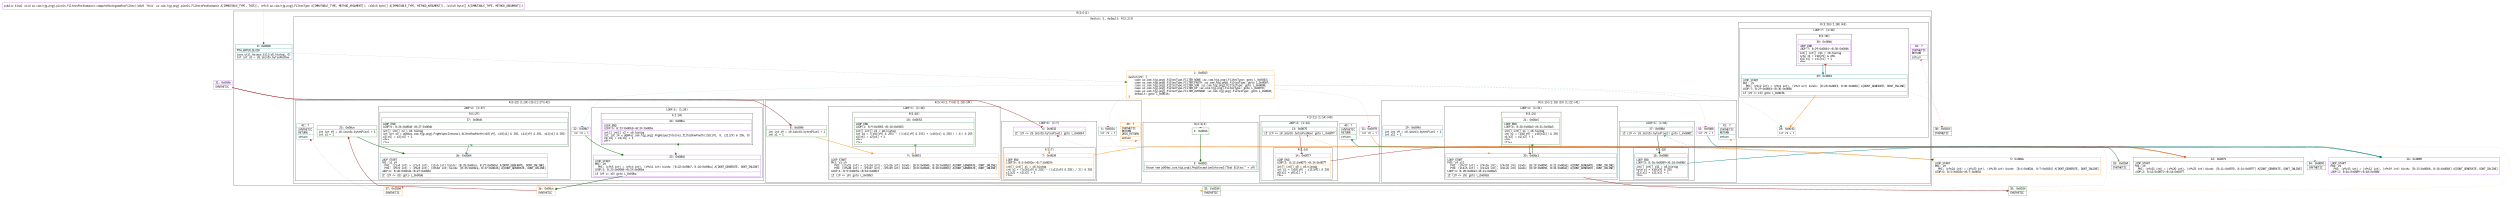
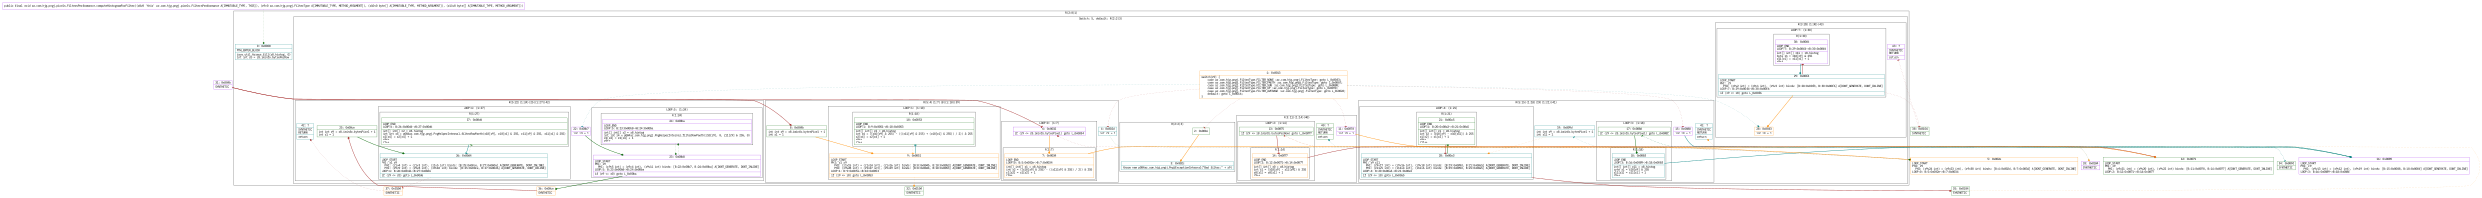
edge "0: 0x0000" -> "1: 0x0013": removed
node "39: ?": removed
edge "2: 0x0016" -> "3: 0x002c": color darkgreen -> darkorange
edge "33: 0x0104" -> "40: ?": style bold -> dotted
edge "34: 0x009d" -> "19: 0x009d": added
